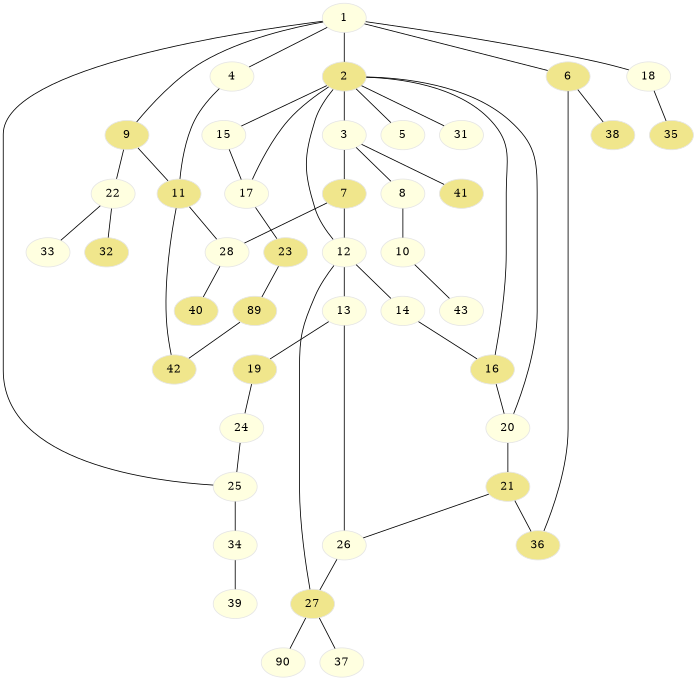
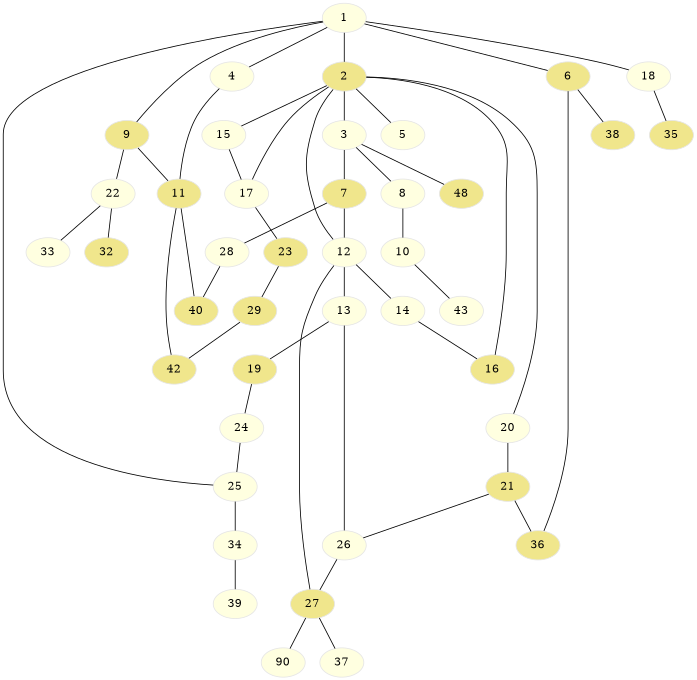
node "31": removed
node "41": label "41" -> "48"
edge "11" -- "28": now "11" -- "40"
node "89": label "89" -> "29"
edge "16" -- "20": removed
